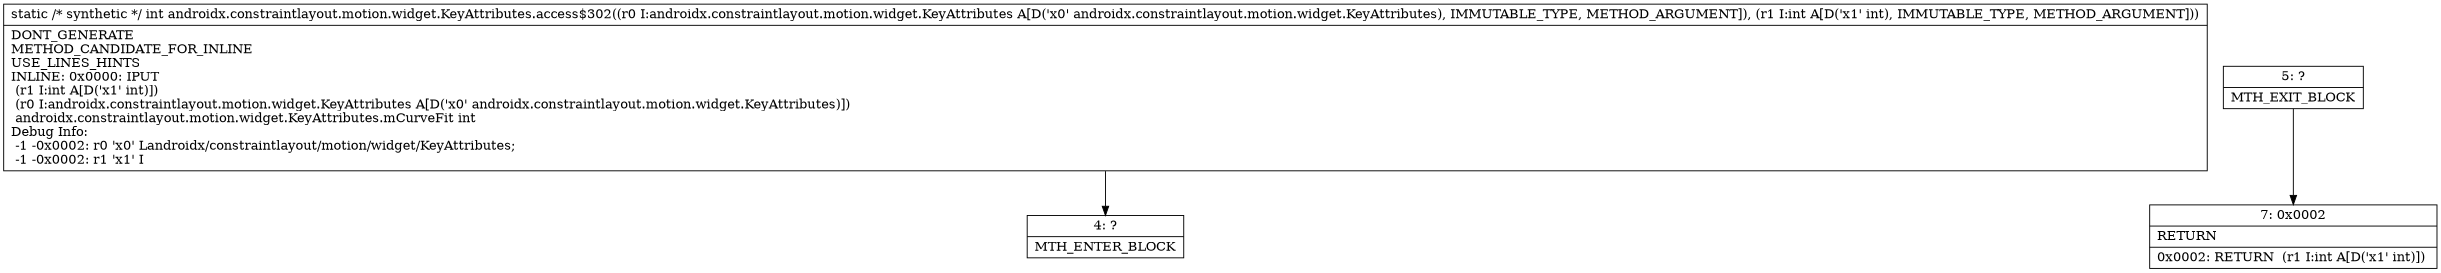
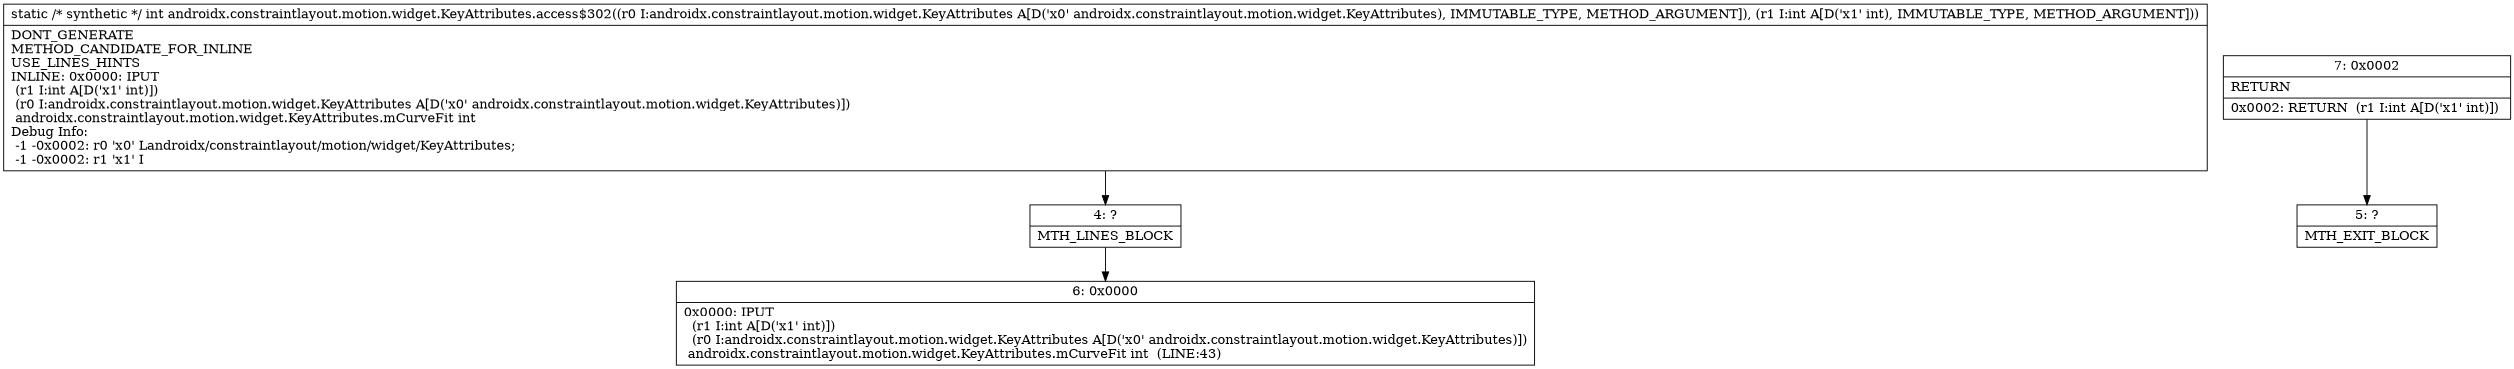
edge "5: ?" -> "7: 0x0002": reversed
node "4: ?": text "MTH_ENTER_BLOCK" -> "MTH_LINES_BLOCK"
node "6: 0x0000": added
